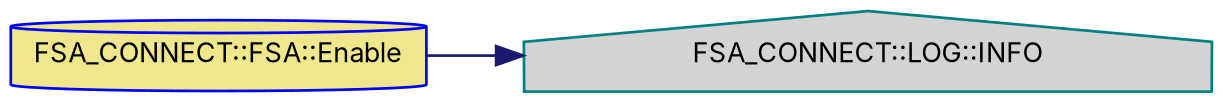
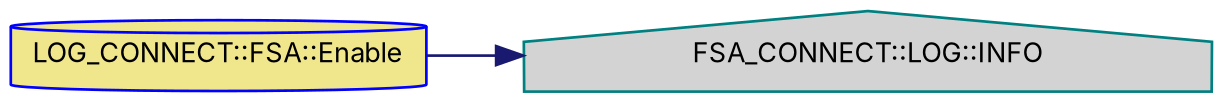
node "FSA_CONNECT::FSA::Enable": label "FSA_CONNECT::FSA::Enable" -> "LOG_CONNECT::FSA::Enable"
